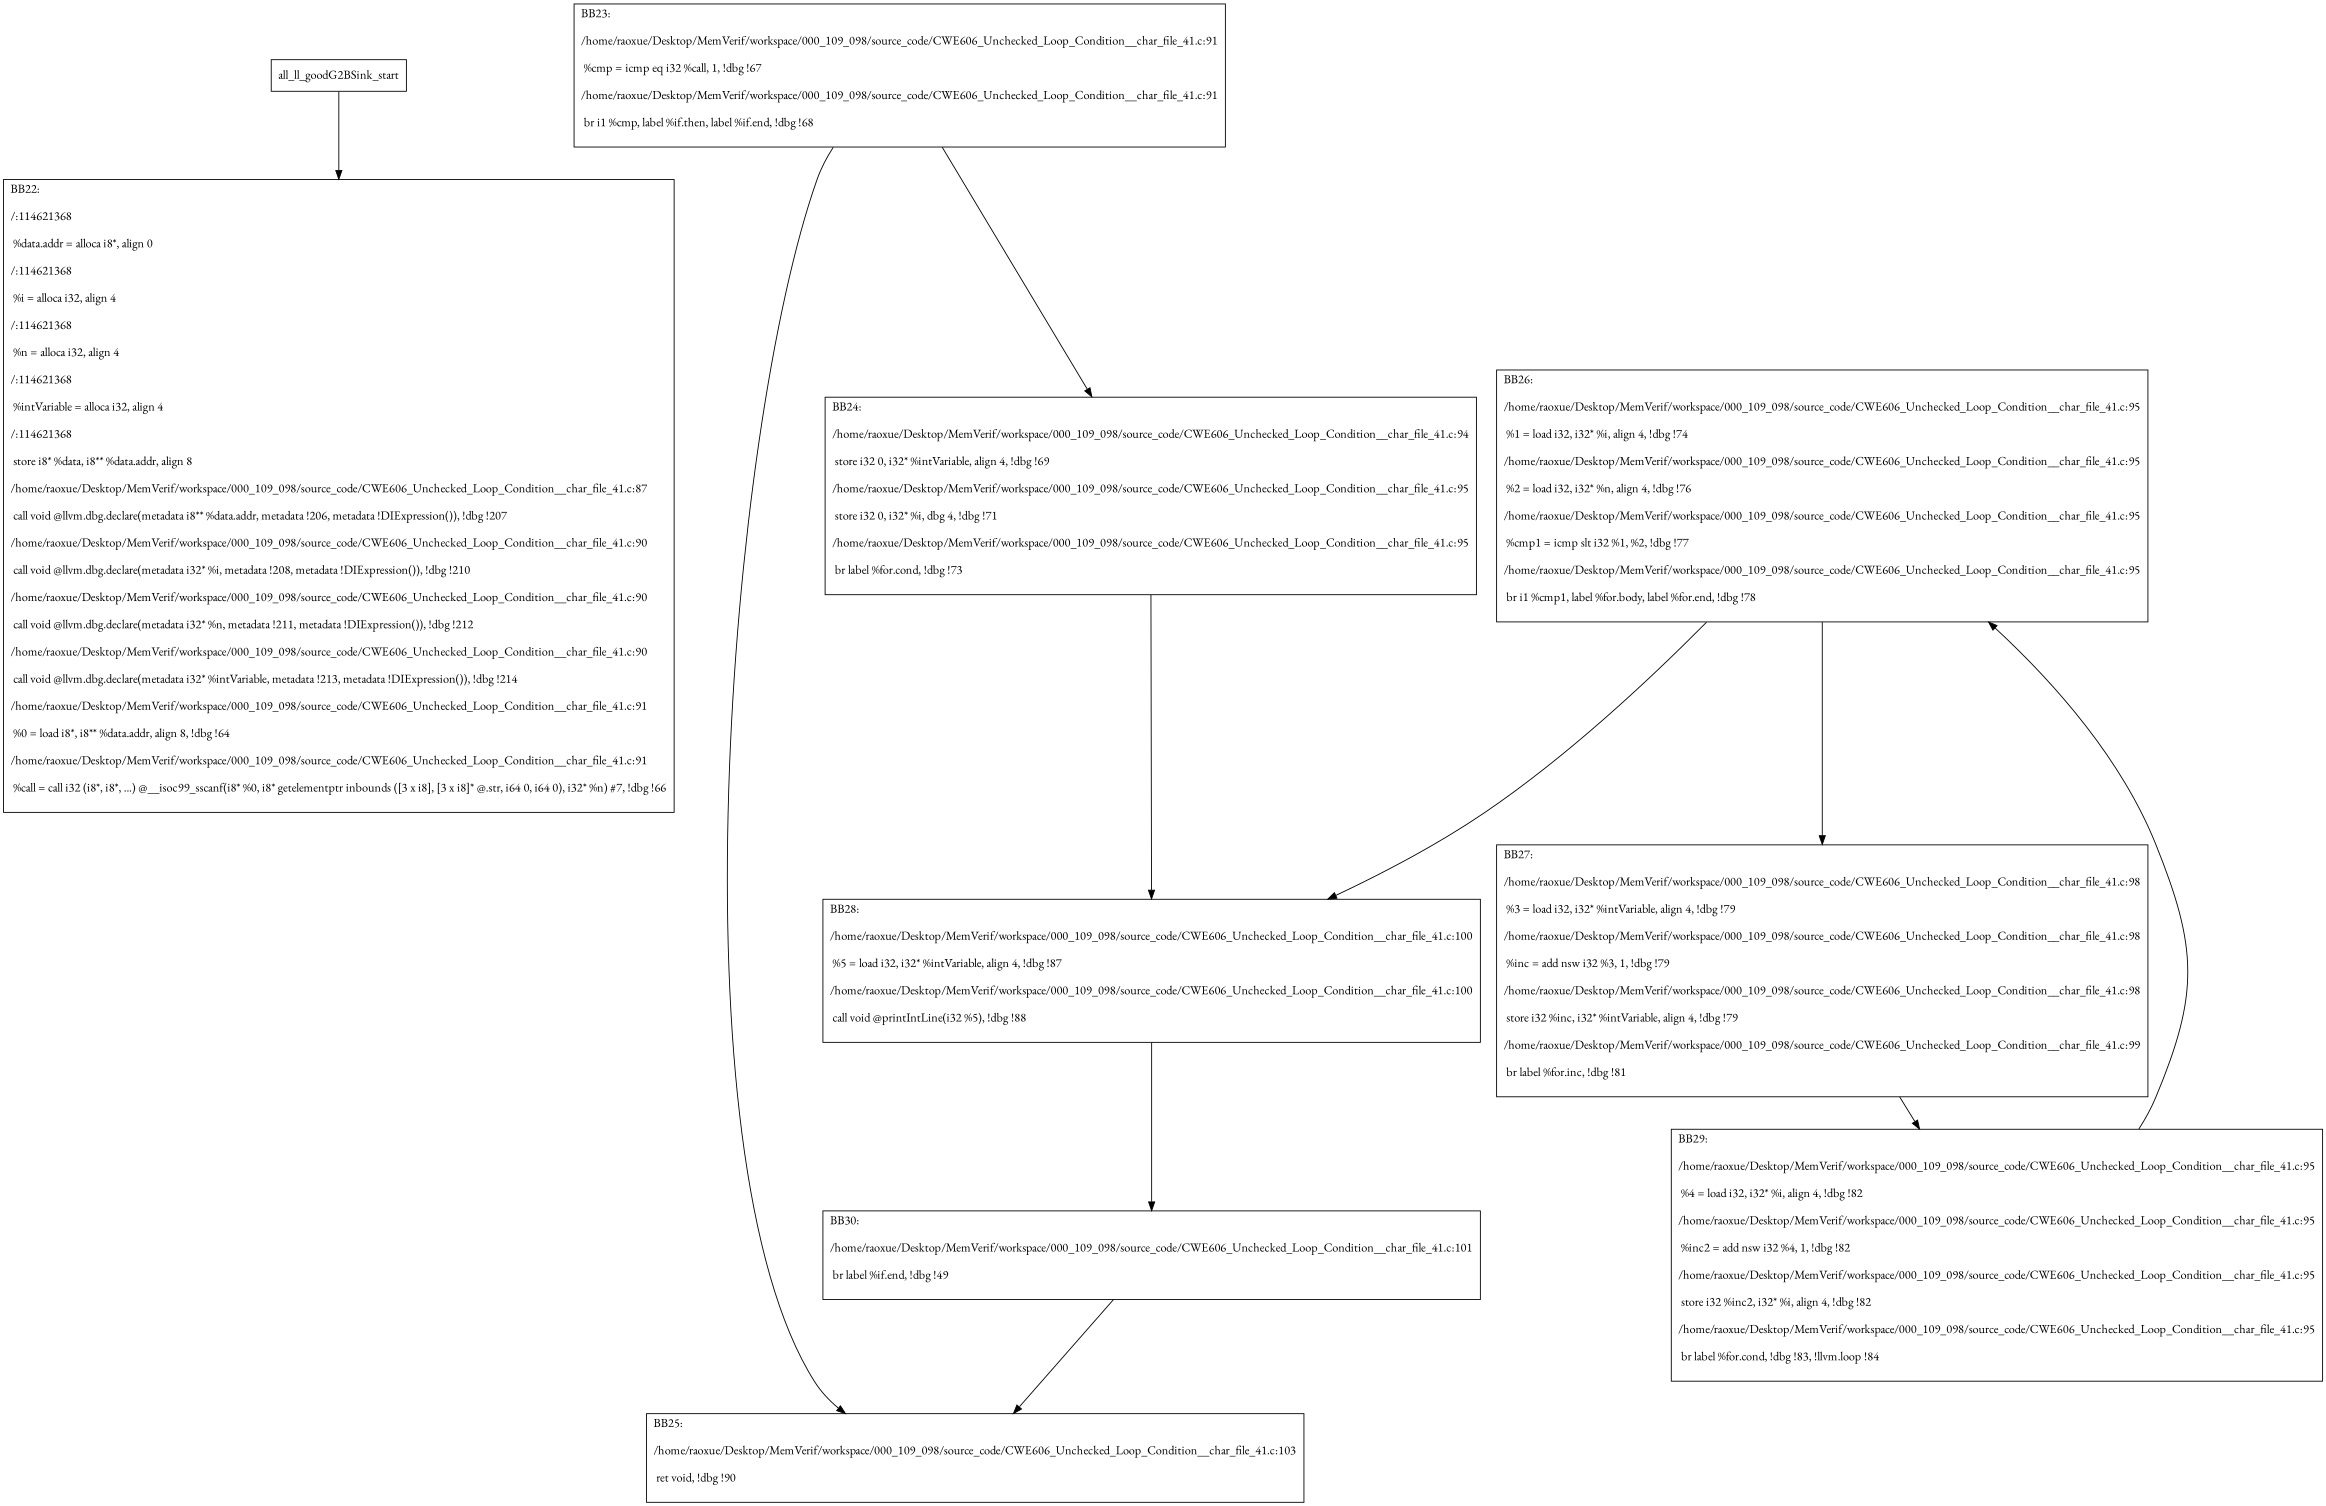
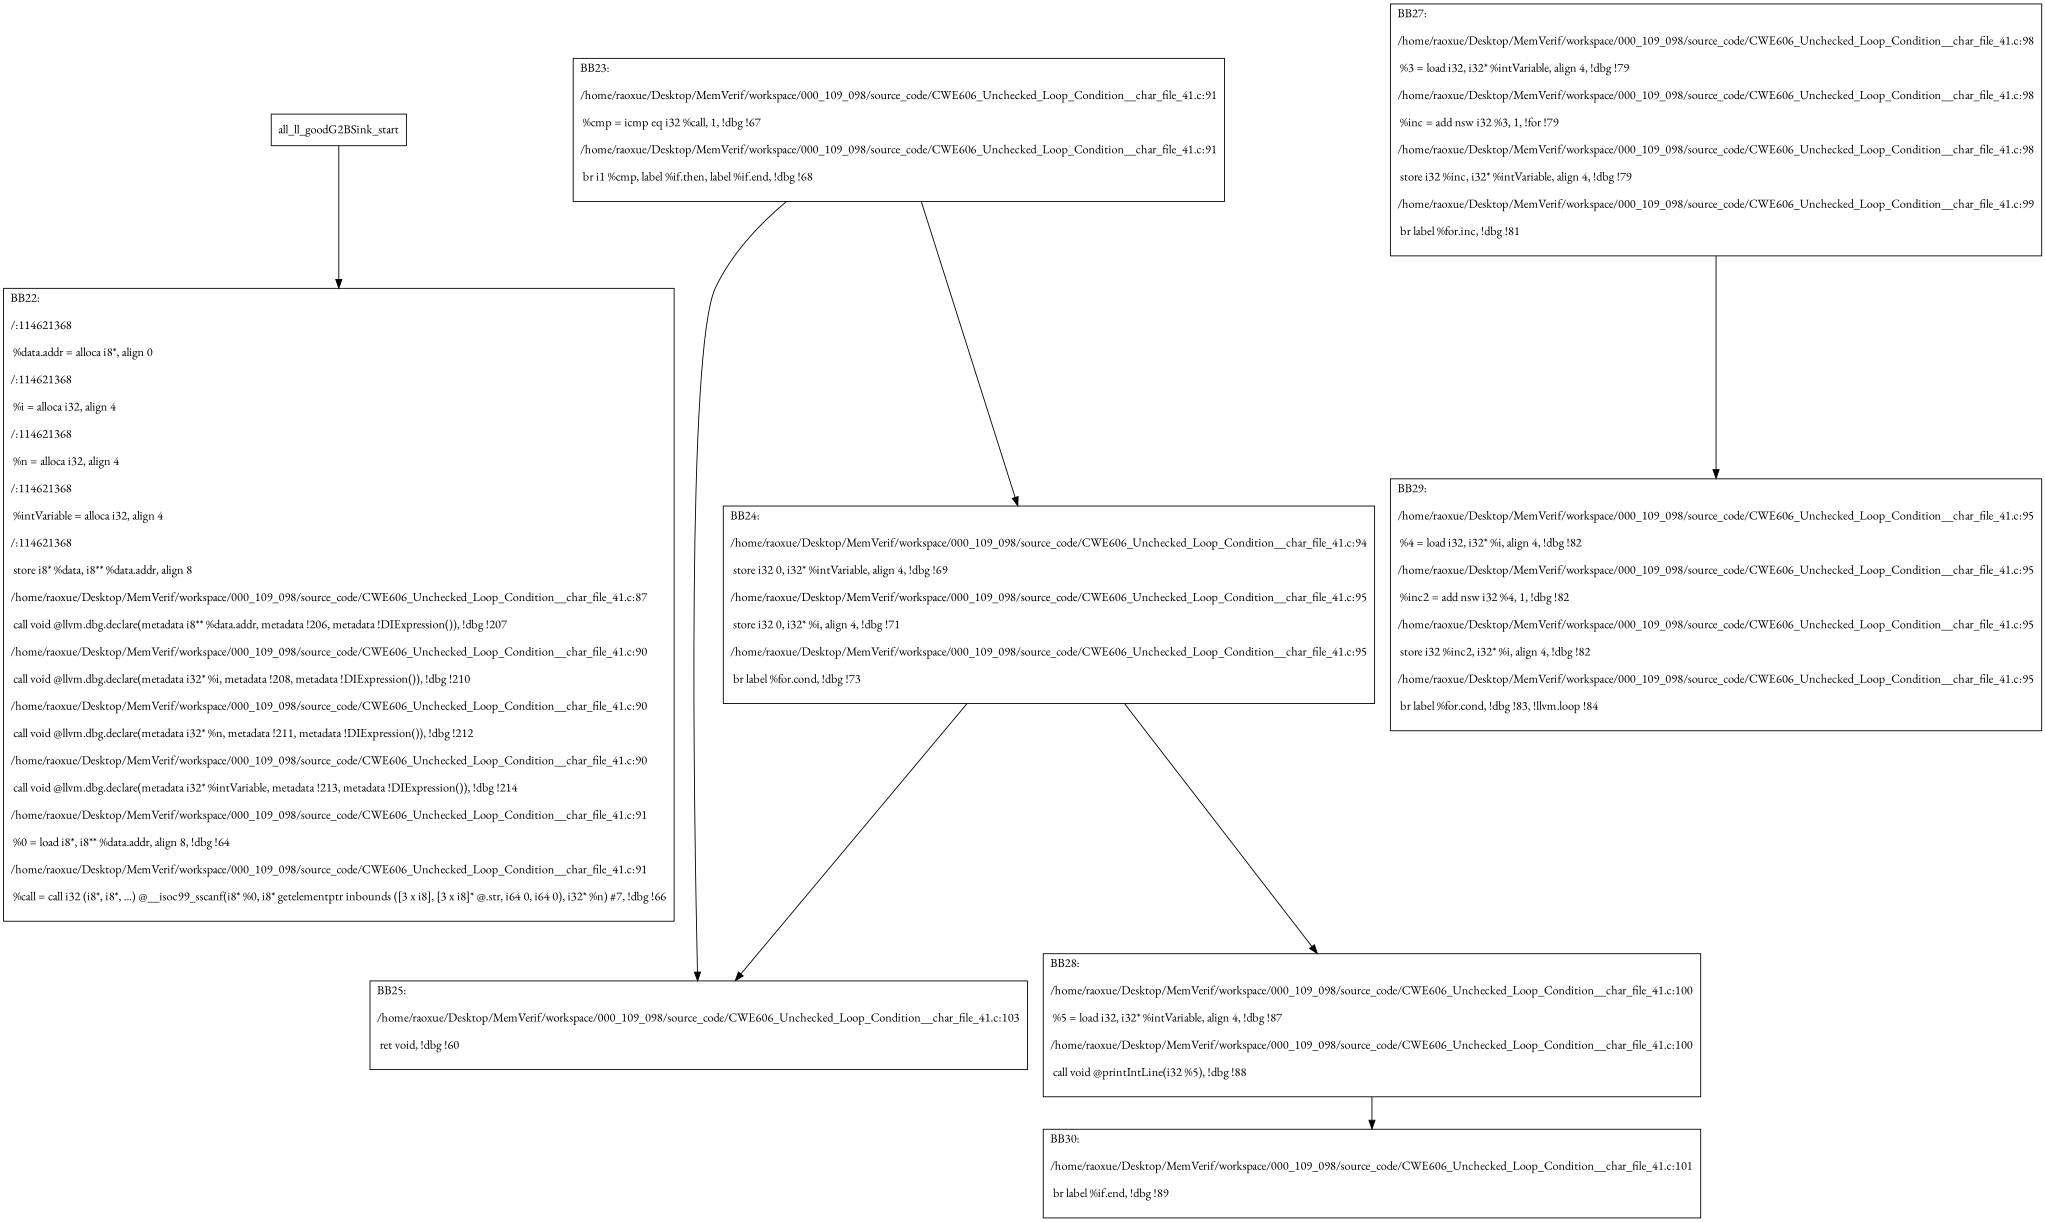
node "BB26:": removed
node "BB24:": text "store i32 0, i32* %i, dbg 4, !dbg !71" -> "store i32 0, i32* %i, align 4, !dbg !71"
node "BB27:": text "%inc = add nsw i32 %3, 1, !dbg !79" -> "%inc = add nsw i32 %3, 1, !for !79"
node "BB30:": text "br label %if.end, !dbg !49" -> "br label %if.end, !dbg !89"
edge "BB30:" -> "BB25:": now "BB24:" -> "BB25:"
node "BB25:": text "ret void, !dbg !90" -> "ret void, !dbg !60"
